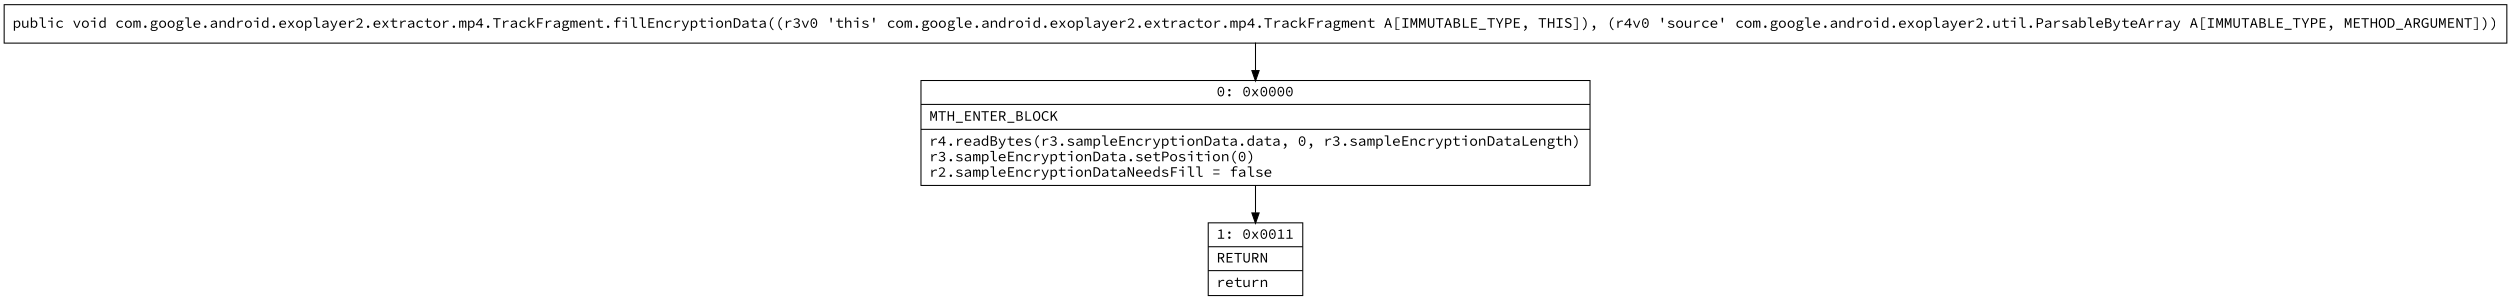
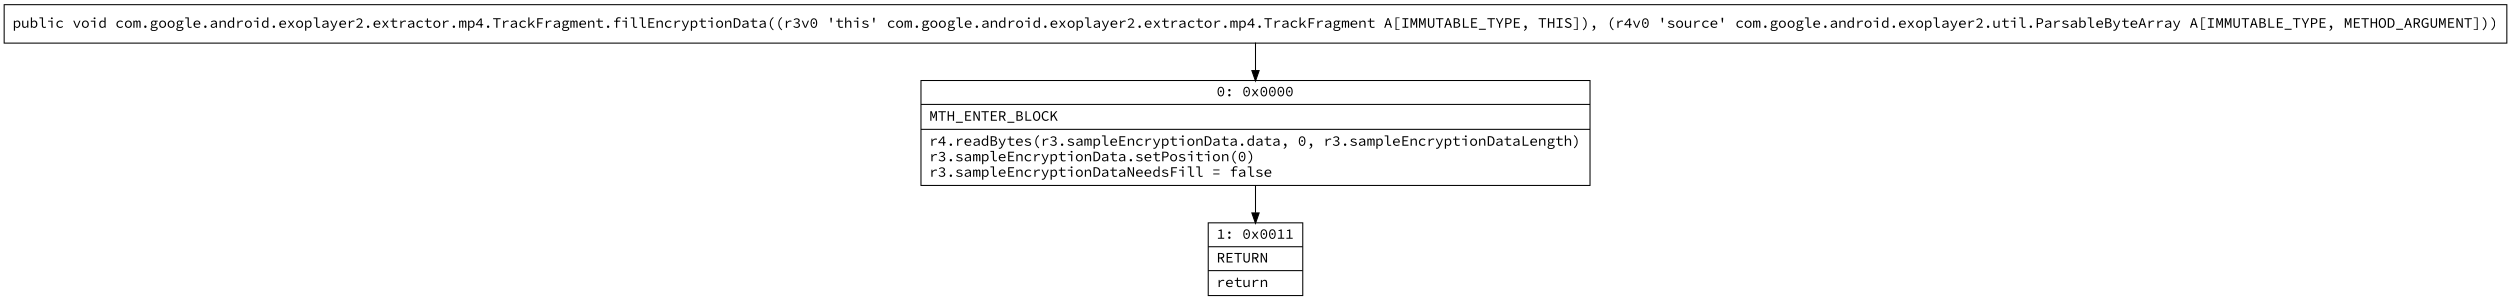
node "0: 0x0000": text "r2.sampleEncryptionDataNeedsFill = false" -> "r3.sampleEncryptionDataNeedsFill = false"
